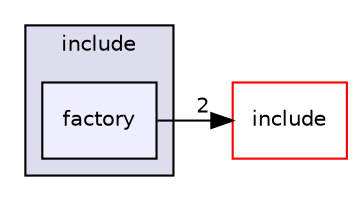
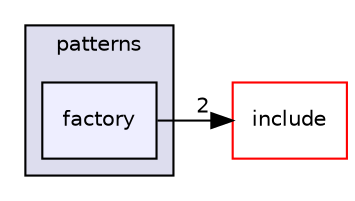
cluster "include": label "include" -> "patterns"
